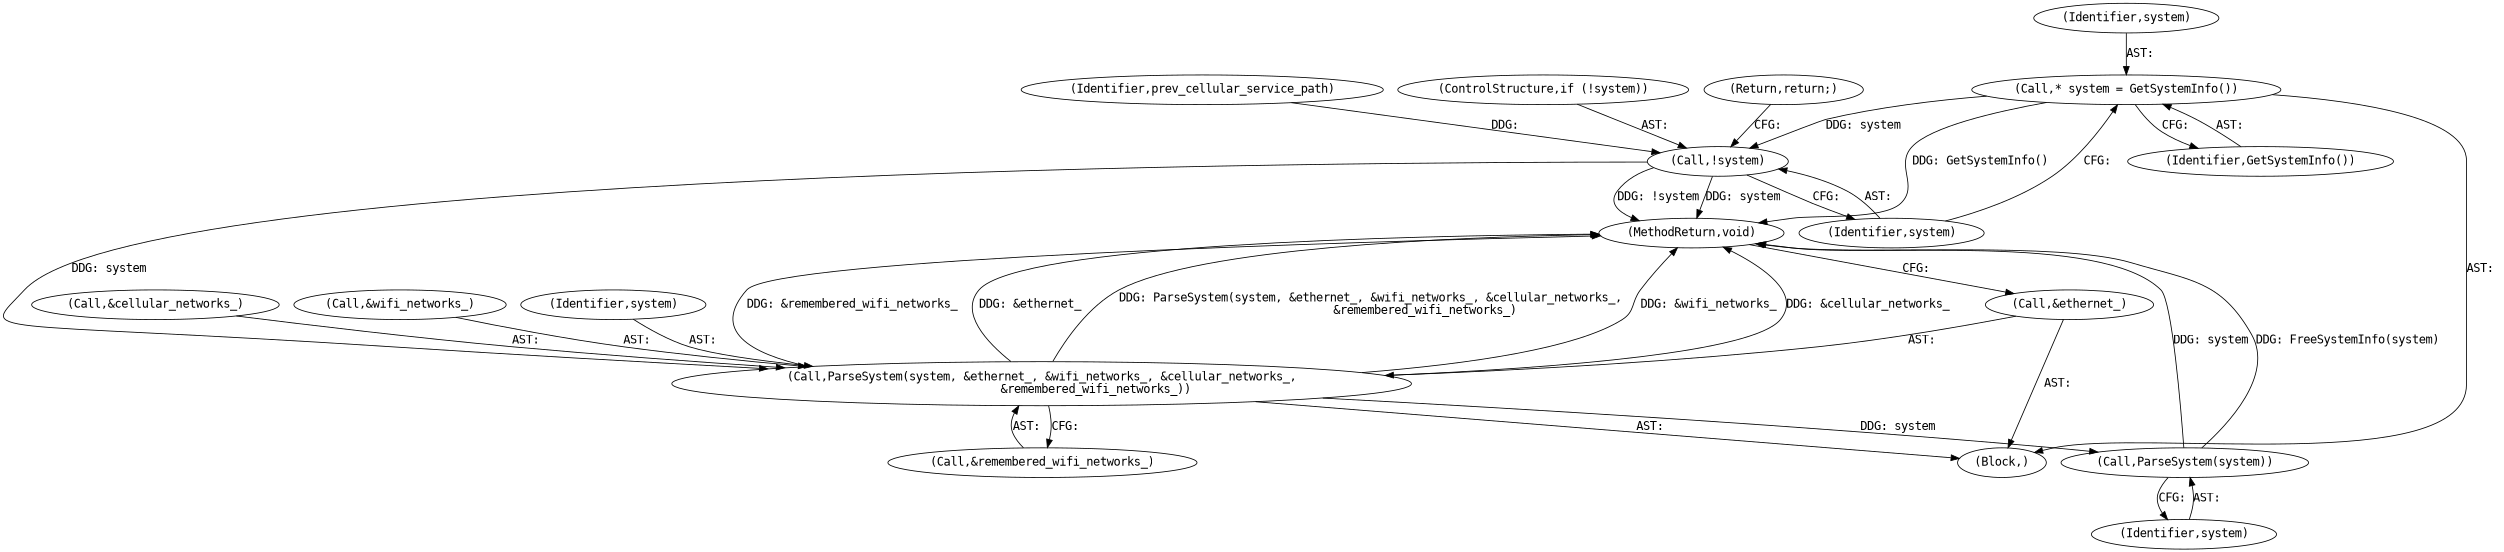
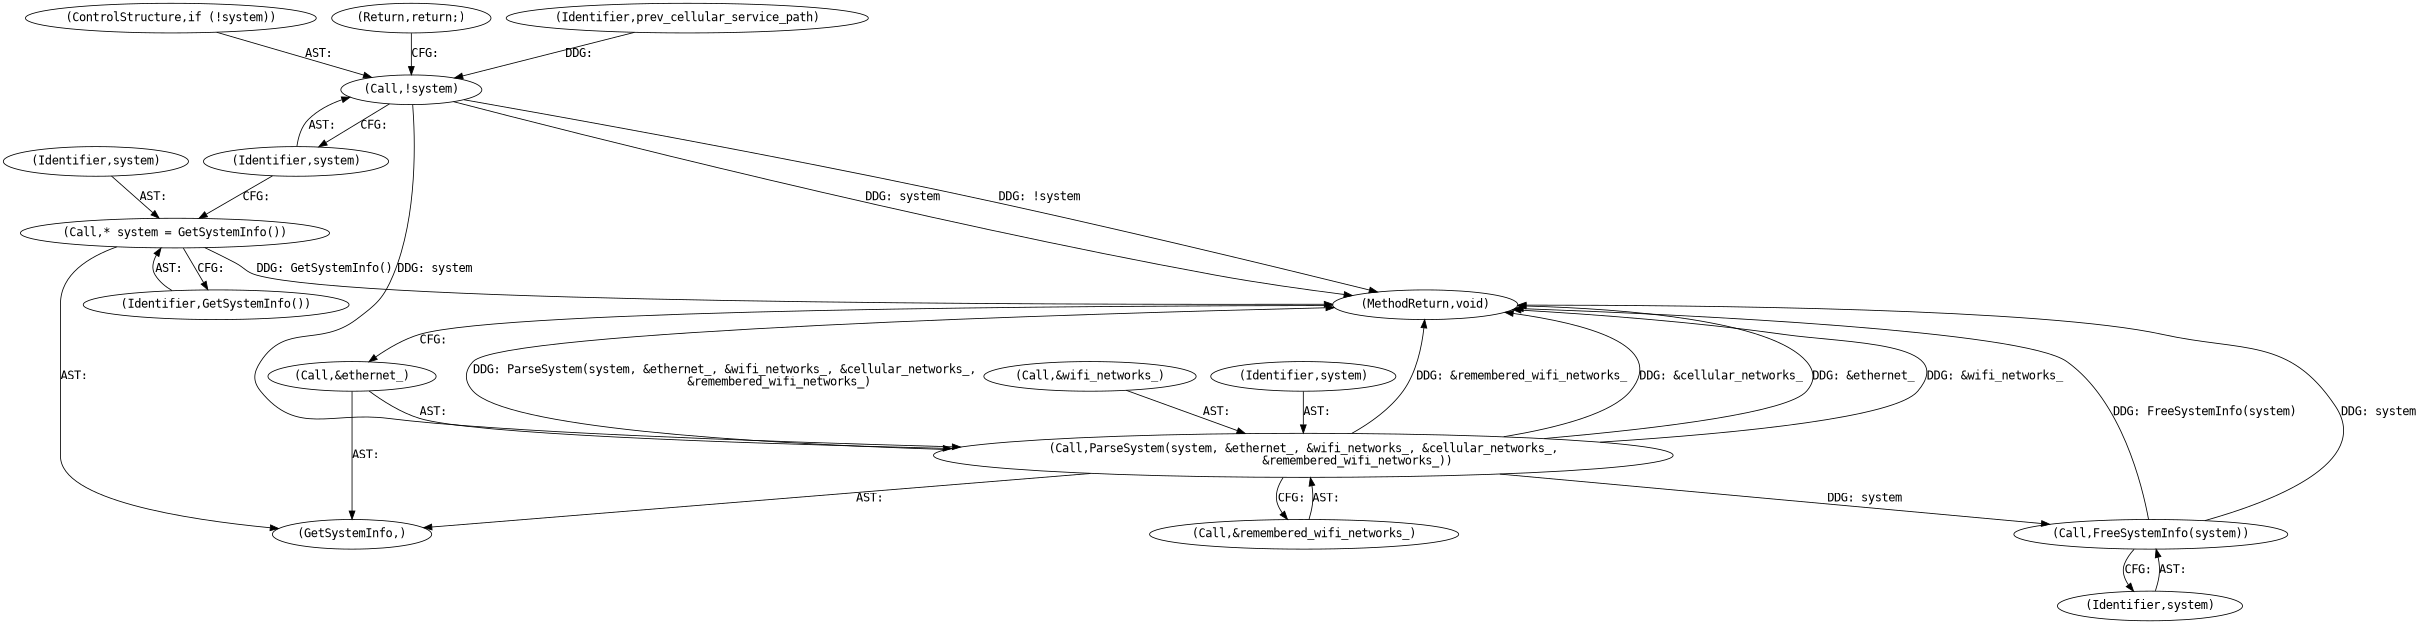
edge "(Call,* system = GetSystemInfo())" -> "(Call,!system)": removed, label "DDG: system"
node "(Call,&cellular_networks_)": removed
node "(Block,)": label "(Block,)" -> "(GetSystemInfo,)"
node "(Call,ParseSystem(system))": label "(Call,ParseSystem(system))" -> "(Call,FreeSystemInfo(system))"
